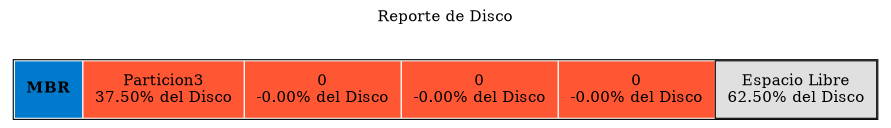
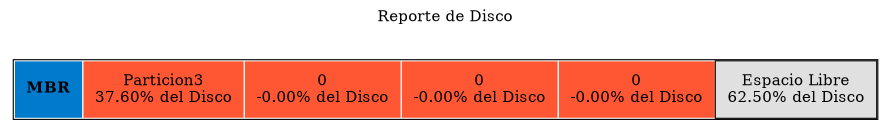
node "MBR": text "37.50% del Disco" -> "37.60% del Disco"
